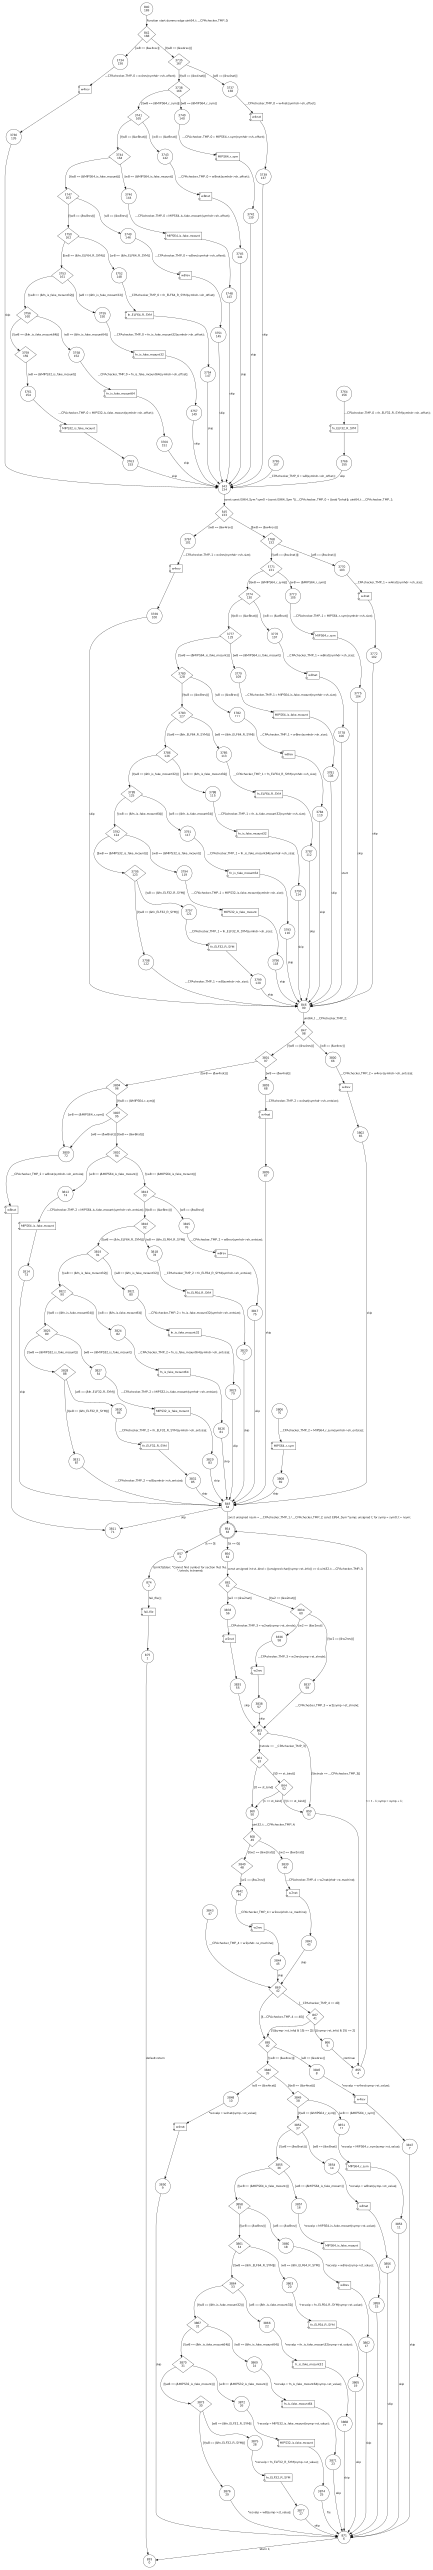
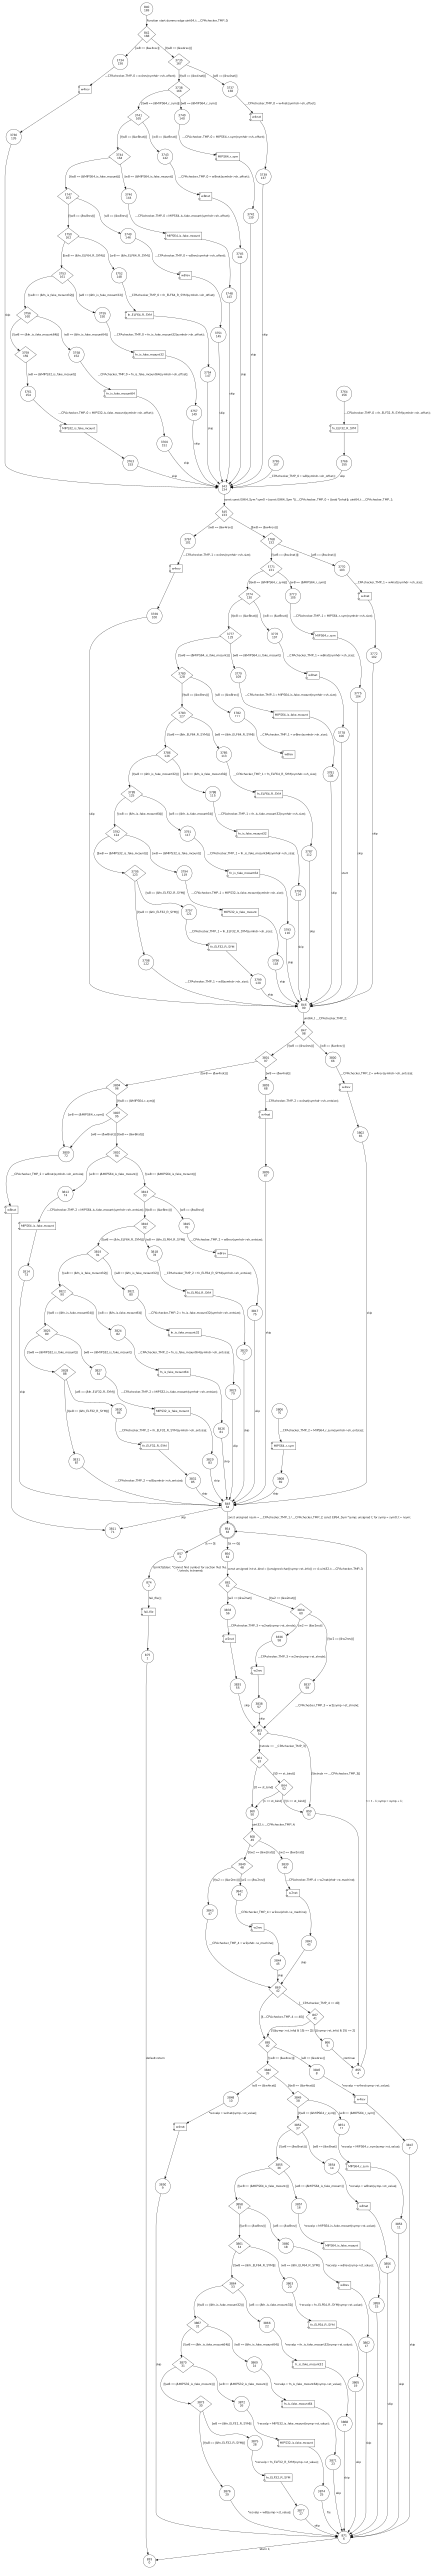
node "3784 110": removed
edge "3840 48" -> "3843 47": added, label "[!(w2 == (&w2rev))]"
